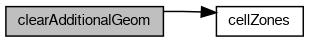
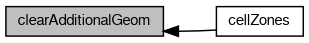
edge "clearAdditionalGeom" -> "cellZones": reversed
